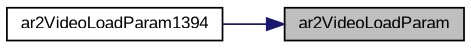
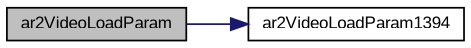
edge "ar2VideoLoadParam1394" -> "ar2VideoLoadParam": reversed
